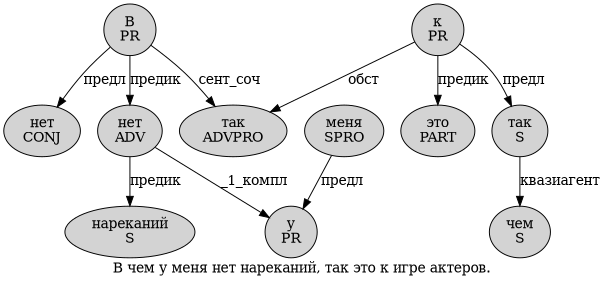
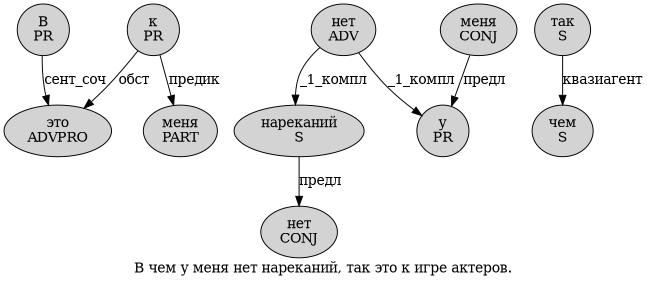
edge "к PR" -> "так S": removed, label "предл"
edge "В PR" -> "нет CONJ": now "нареканий S" -> "нет CONJ"
edge "В PR" -> "нет ADV": removed, label "предик"
node "так ADVPRO": label "так ADVPRO" -> "это ADVPRO"
node "меня SPRO": label "меня SPRO" -> "меня CONJ"
node "это PART": label "это PART" -> "меня PART"
edge "нет ADV" -> "нареканий S": label "предик" -> "_1_компл"
